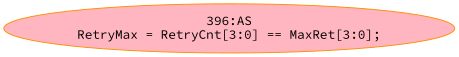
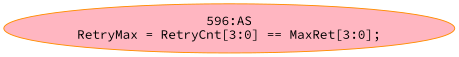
node "396:AS RetryMax = RetryCnt[3:0] == MaxRet[3:0];": label "396:AS RetryMax = RetryCnt[3:0] == MaxRet[3:0];" -> "596:AS RetryMax = RetryCnt[3:0] == MaxRet[3:0];"
